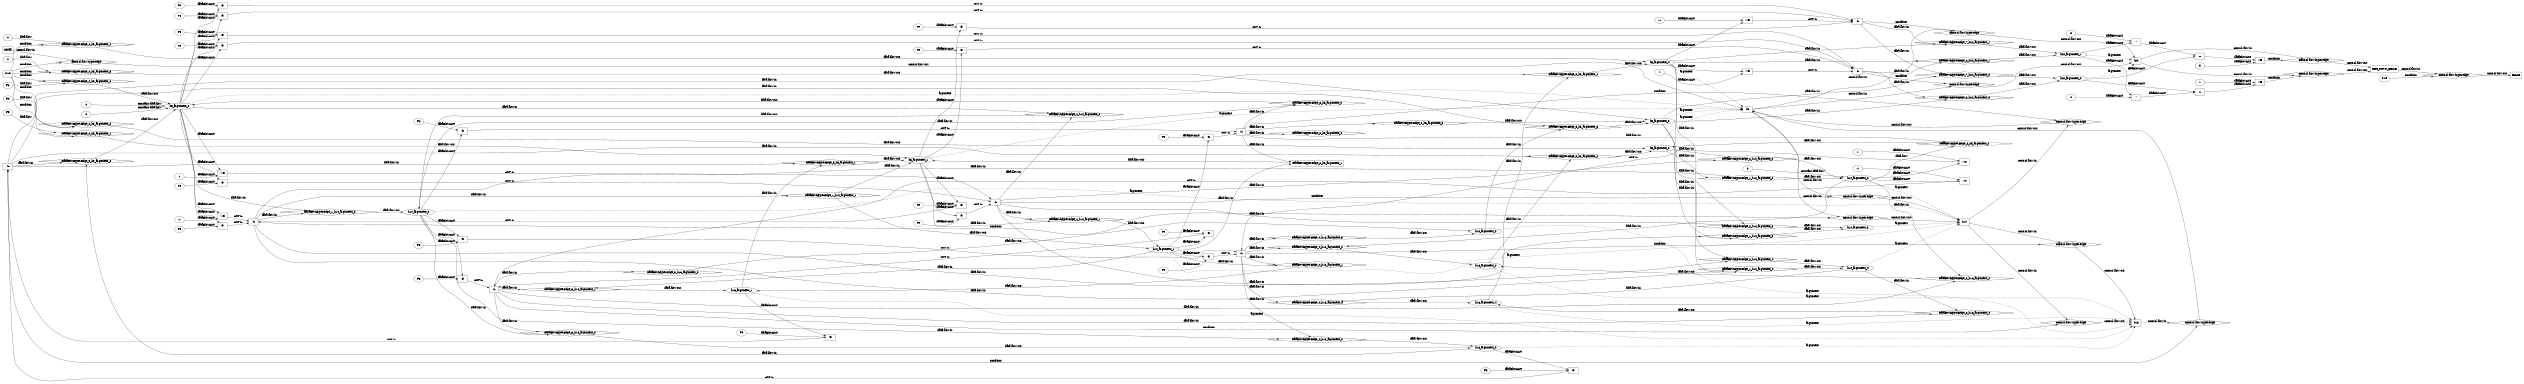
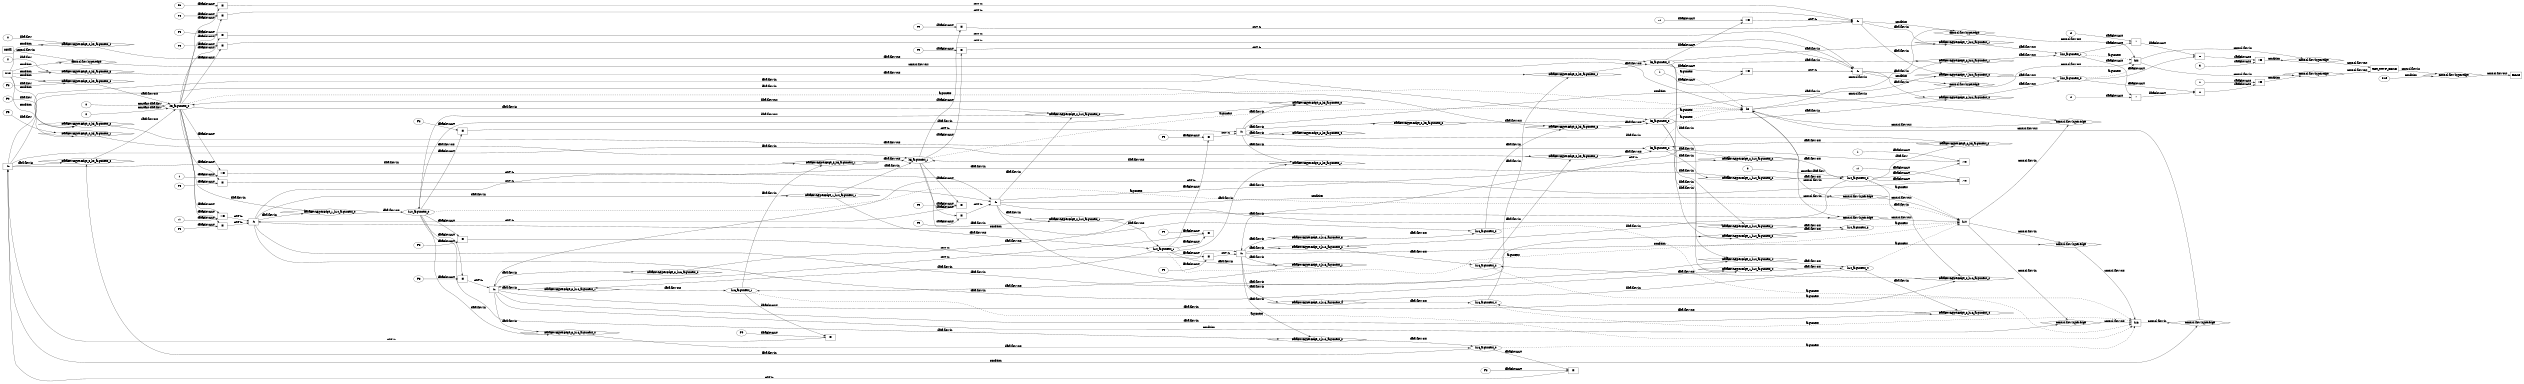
node "DataFowHyperEdge_6_h5_argument_1": shape box -> diamond
